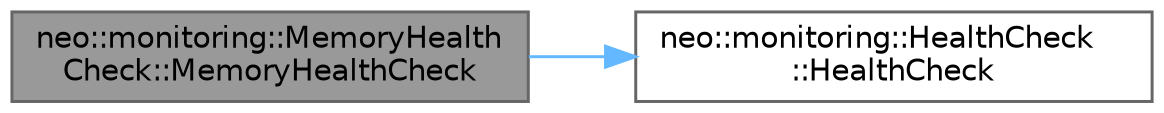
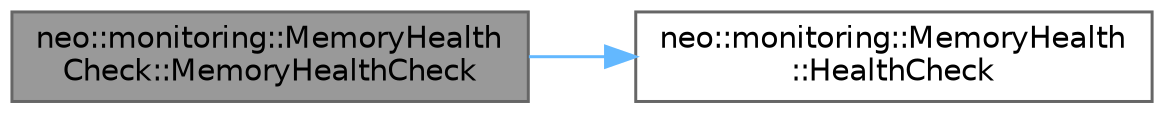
node "neo::monitoring::HealthCheck ::HealthCheck": label "neo::monitoring::HealthCheck ::HealthCheck" -> "neo::monitoring::MemoryHealth ::HealthCheck"
